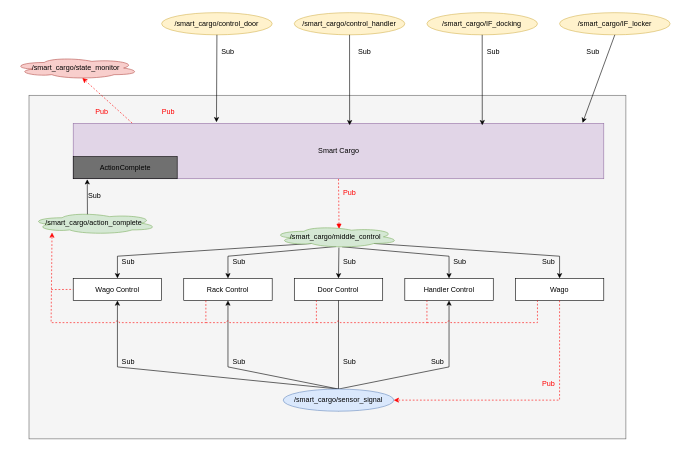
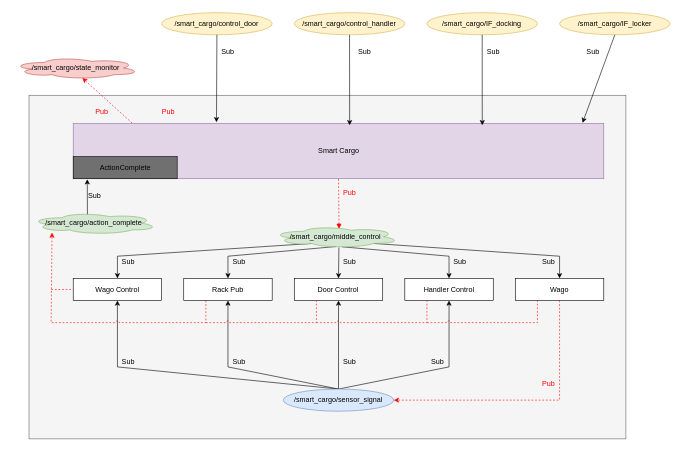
node "Rack Control": label "Rack Control" -> "Rack Pub"
edge "Door Control" -- "/smart_cargo/sensor_signal": arrowhead none -> classic
